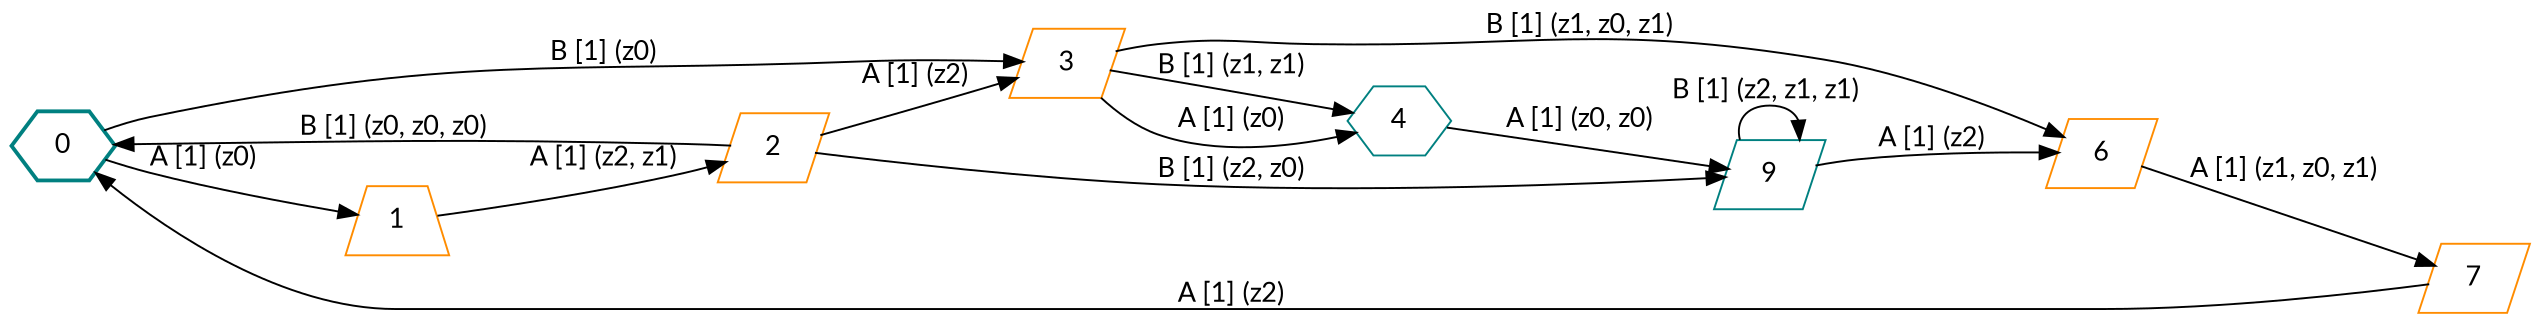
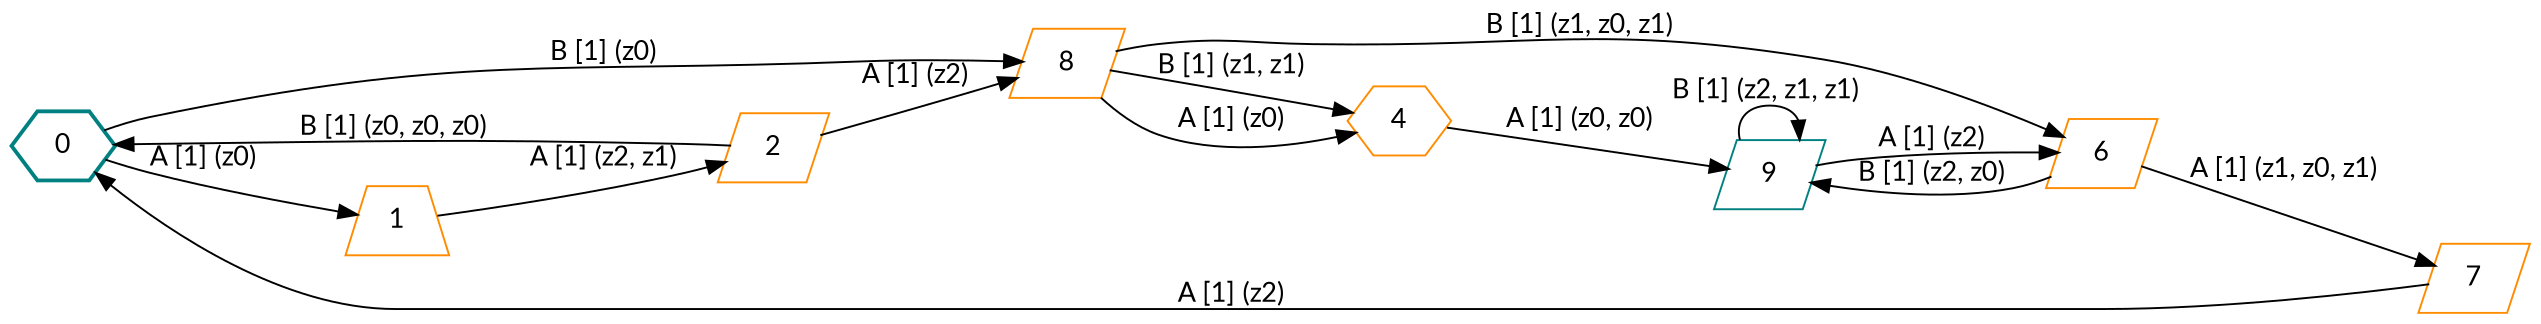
node "3": label "3" -> "8"
node "4": color teal -> darkorange
edge "2" -> "9": now "6" -> "9"
